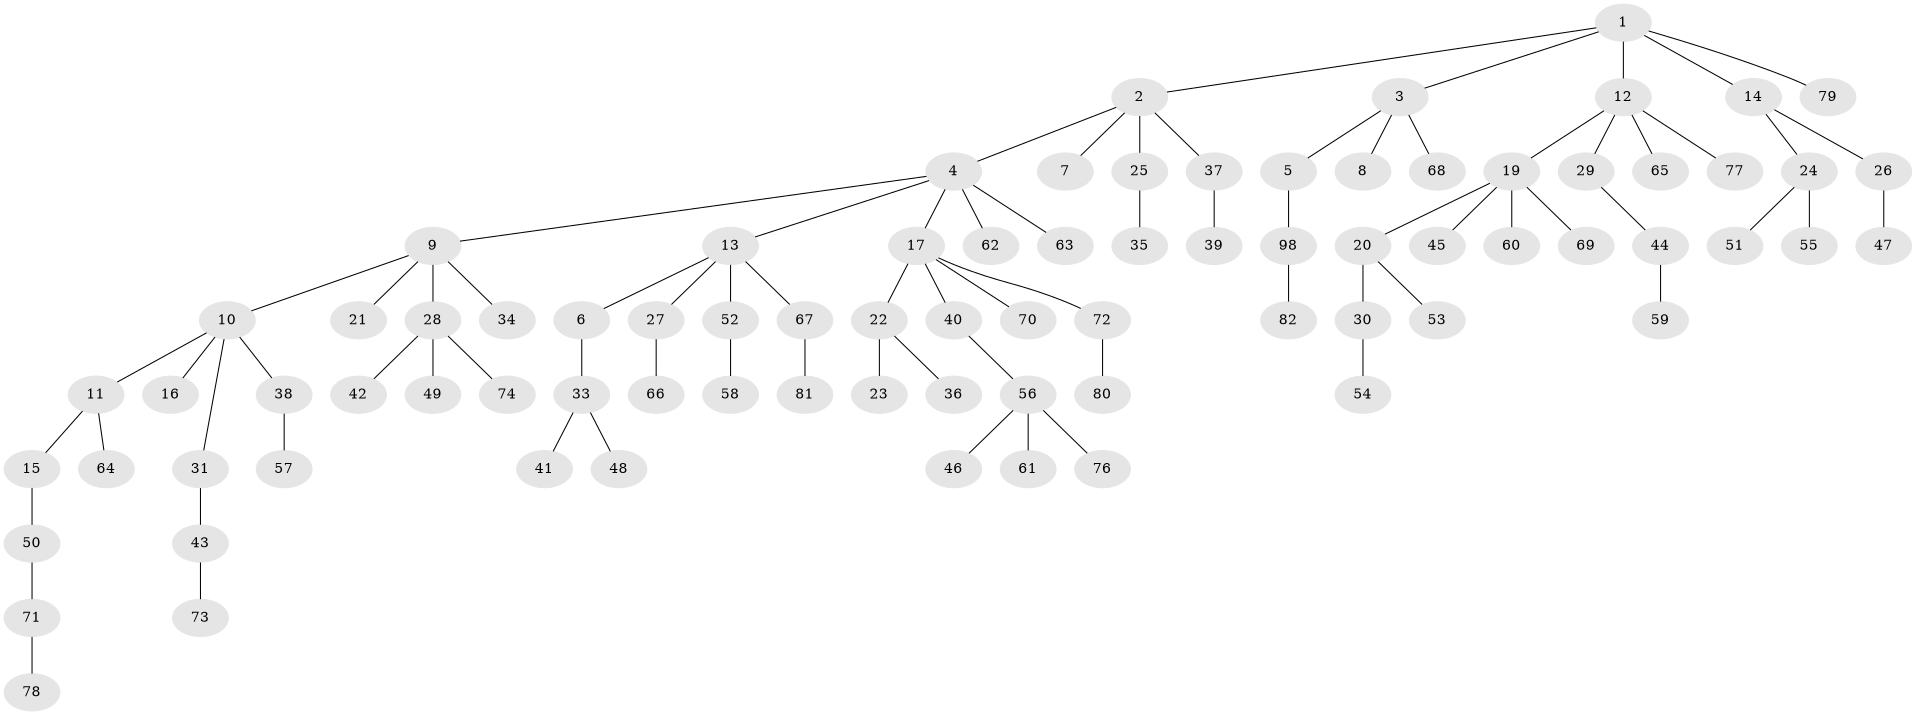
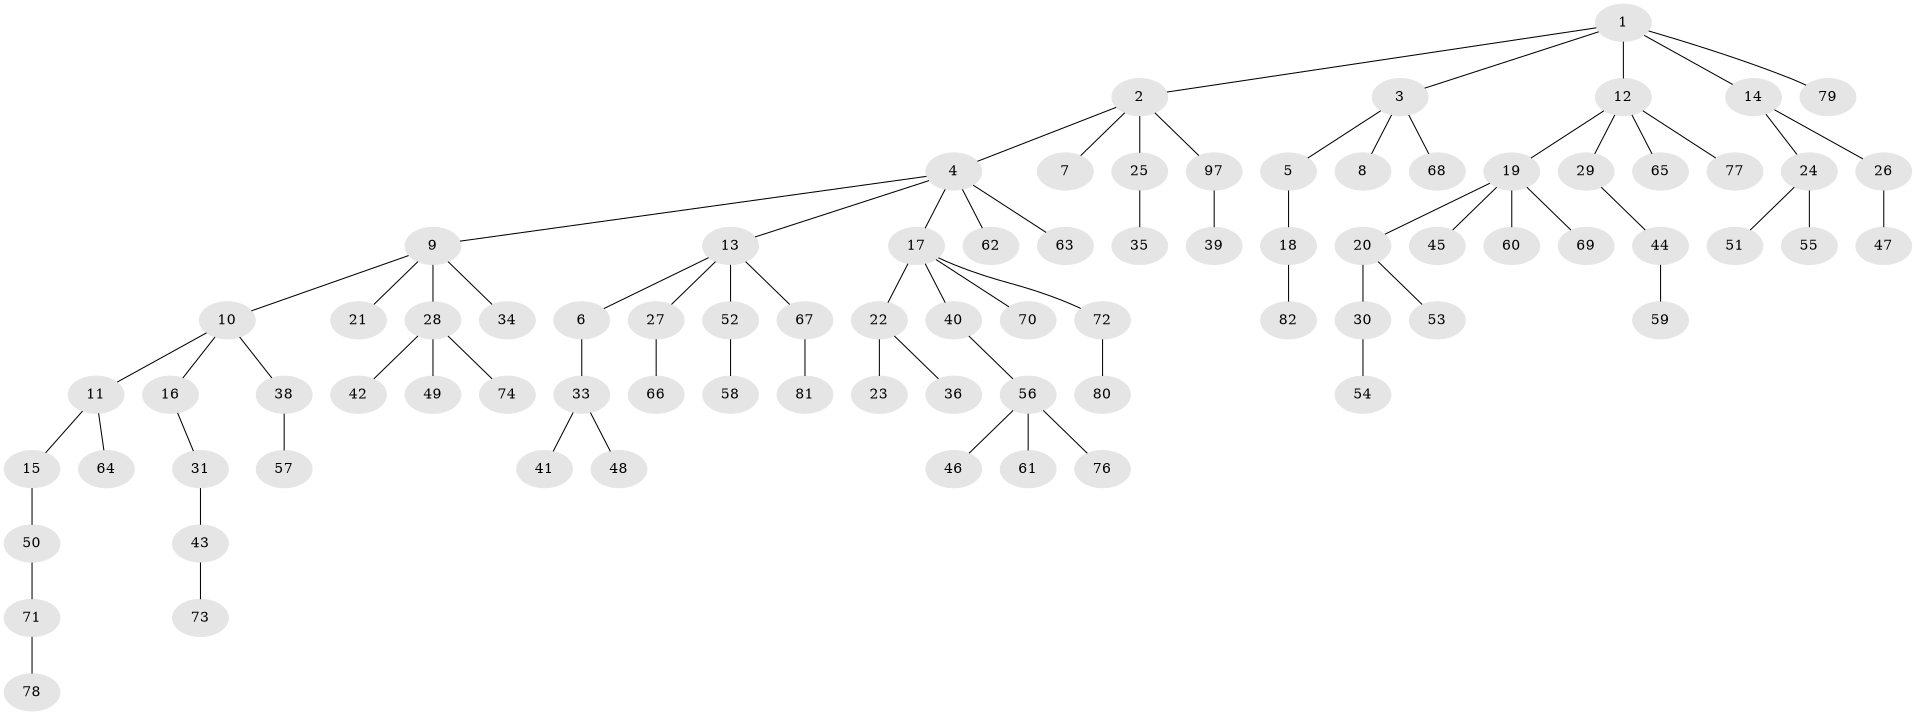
node "37": label "37" -> "97"
node "98": label "98" -> "18"
edge "10" -- "31": now "16" -- "31"
